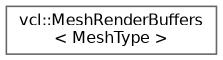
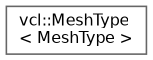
node "vcl::MeshRenderBuffers < MeshType >": label "vcl::MeshRenderBuffers < MeshType >" -> "vcl::MeshType < MeshType >"
